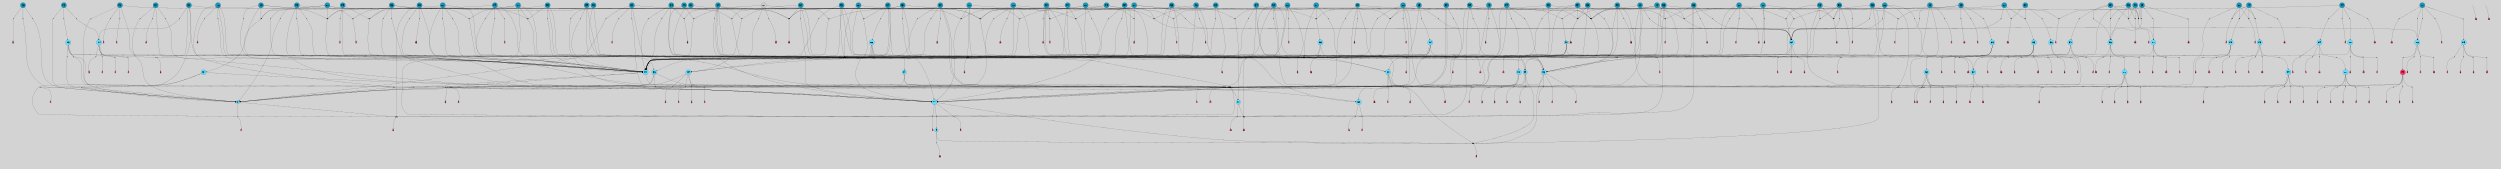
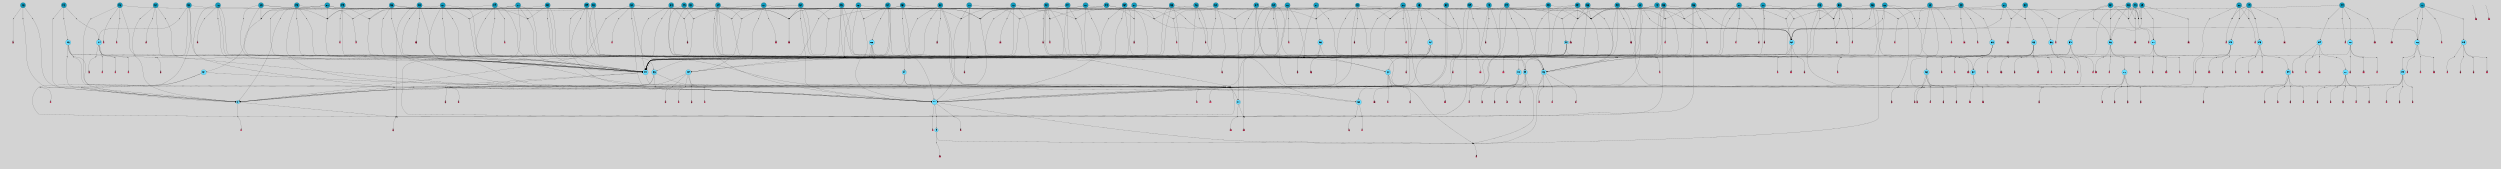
node "T811": fillcolor #cccccc -> #1199bb
node "T790": fillcolor #ff3366 -> #66ddff
